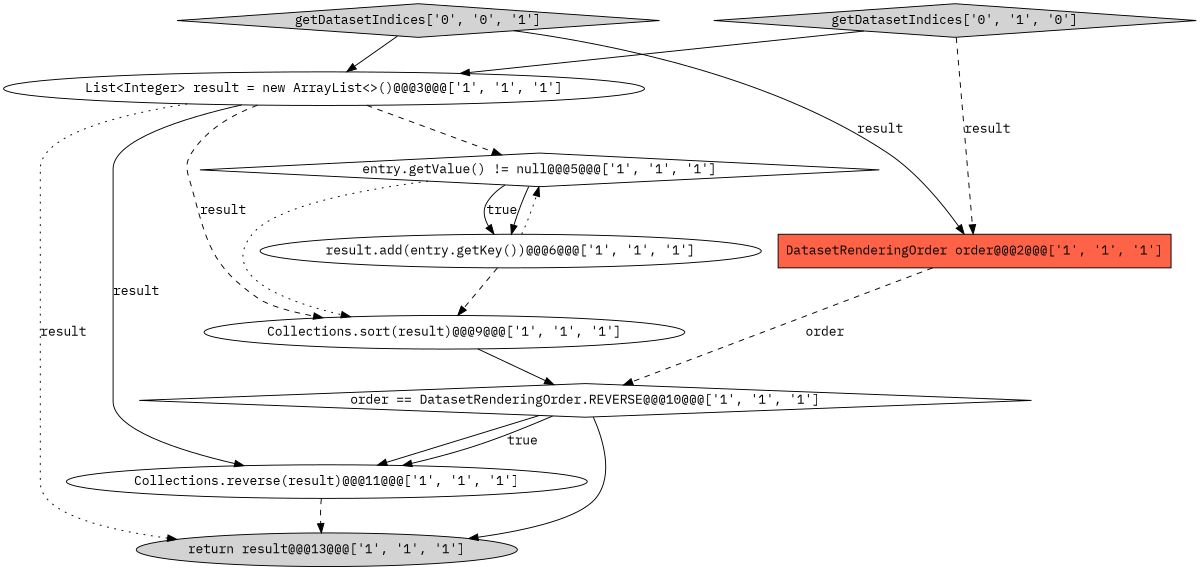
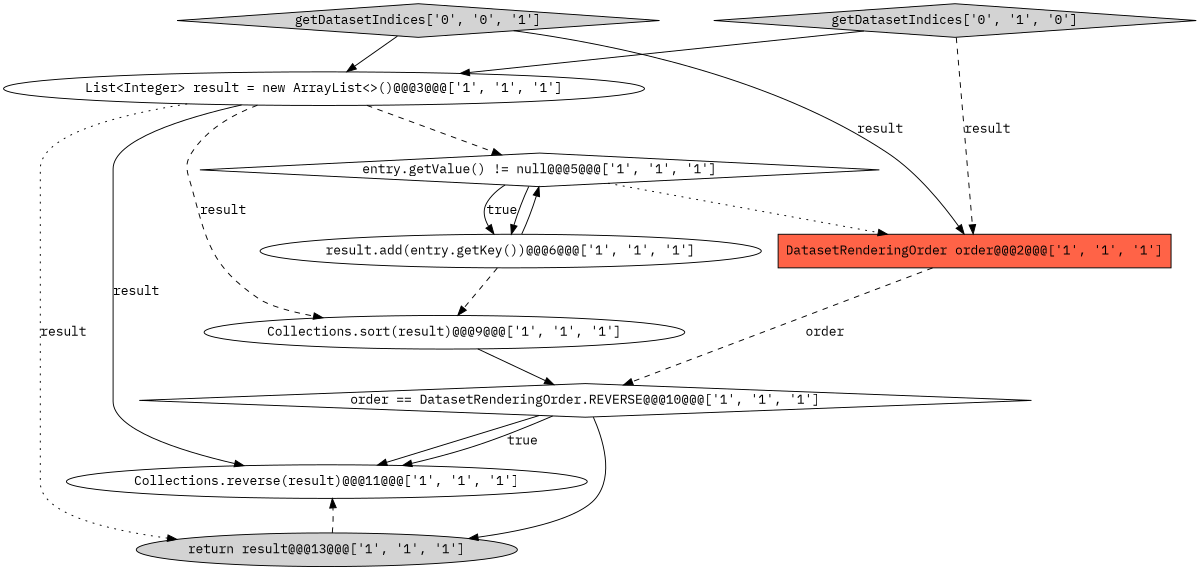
edge "result.add(entry.getKey())@@@6@@@['1', '1', '1']" -> "entry.getValue() != null@@@5@@@['1', '1', '1']": style dotted -> solid
edge "entry.getValue() != null@@@5@@@['1', '1', '1']" -> "Collections.sort(result)@@@9@@@['1', '1', '1']": now "entry.getValue() != null@@@5@@@['1', '1', '1']" -> "DatasetRenderingOrder order@@@2@@@['1', '1', '1']"
edge "Collections.reverse(result)@@@11@@@['1', '1', '1']" -> "return result@@@13@@@['1', '1', '1']": reversed
